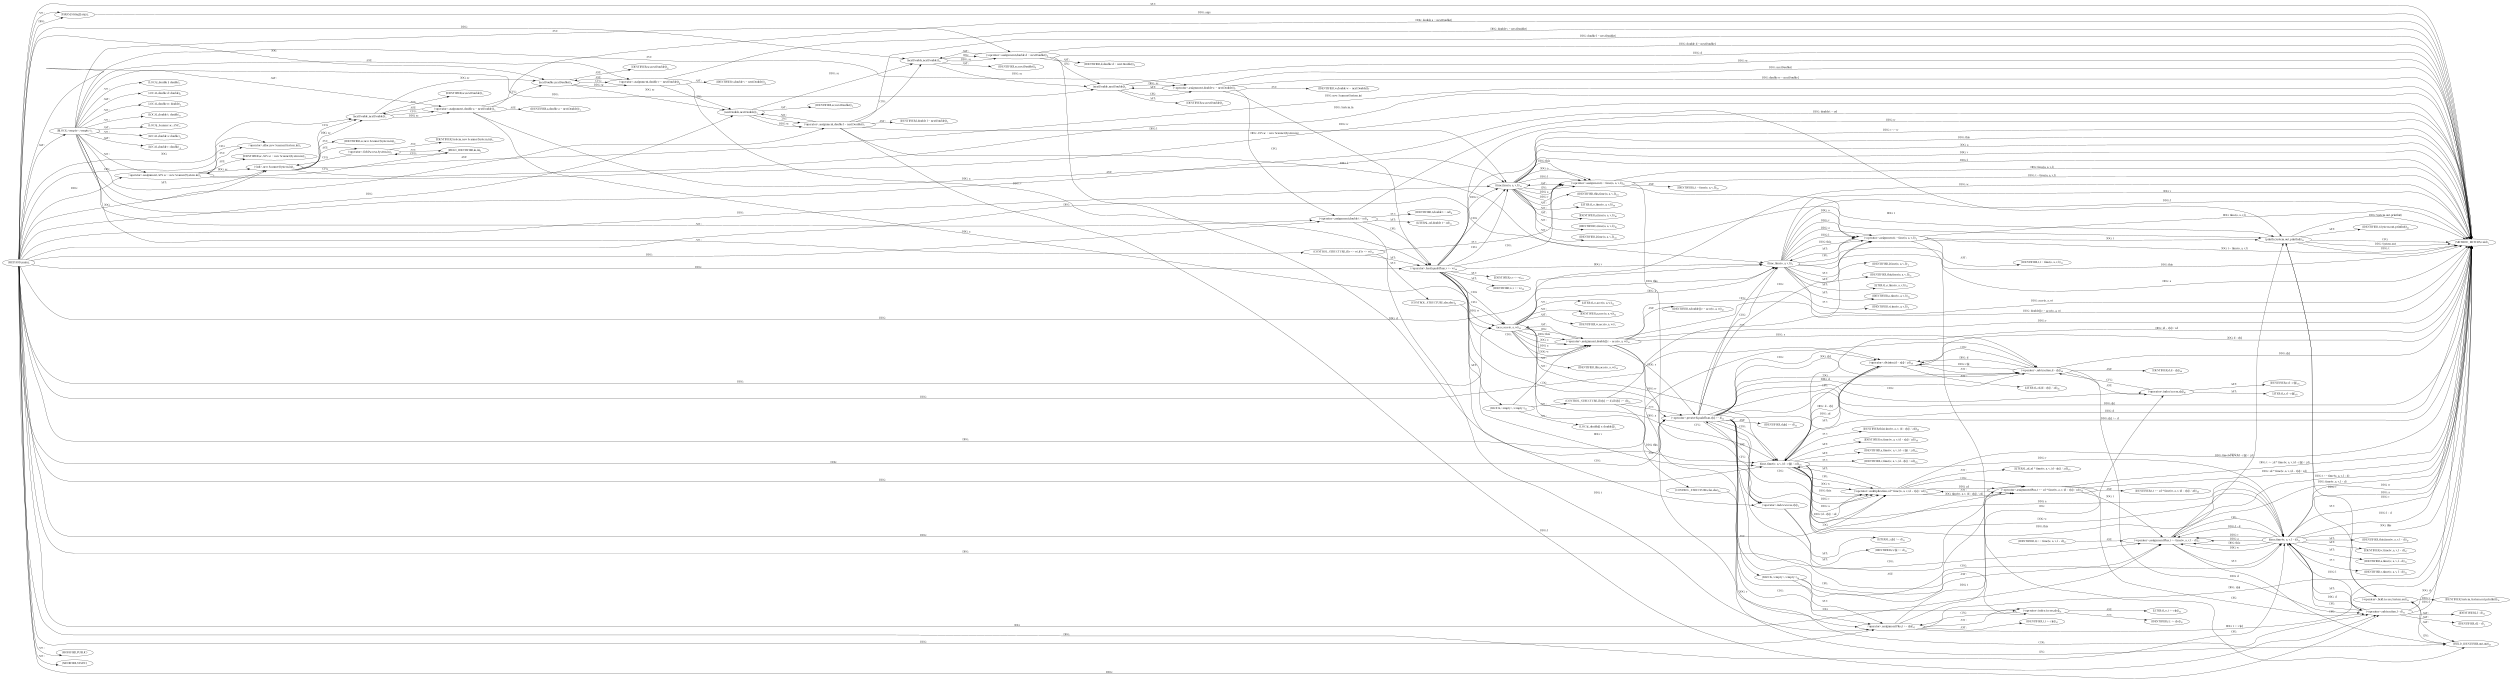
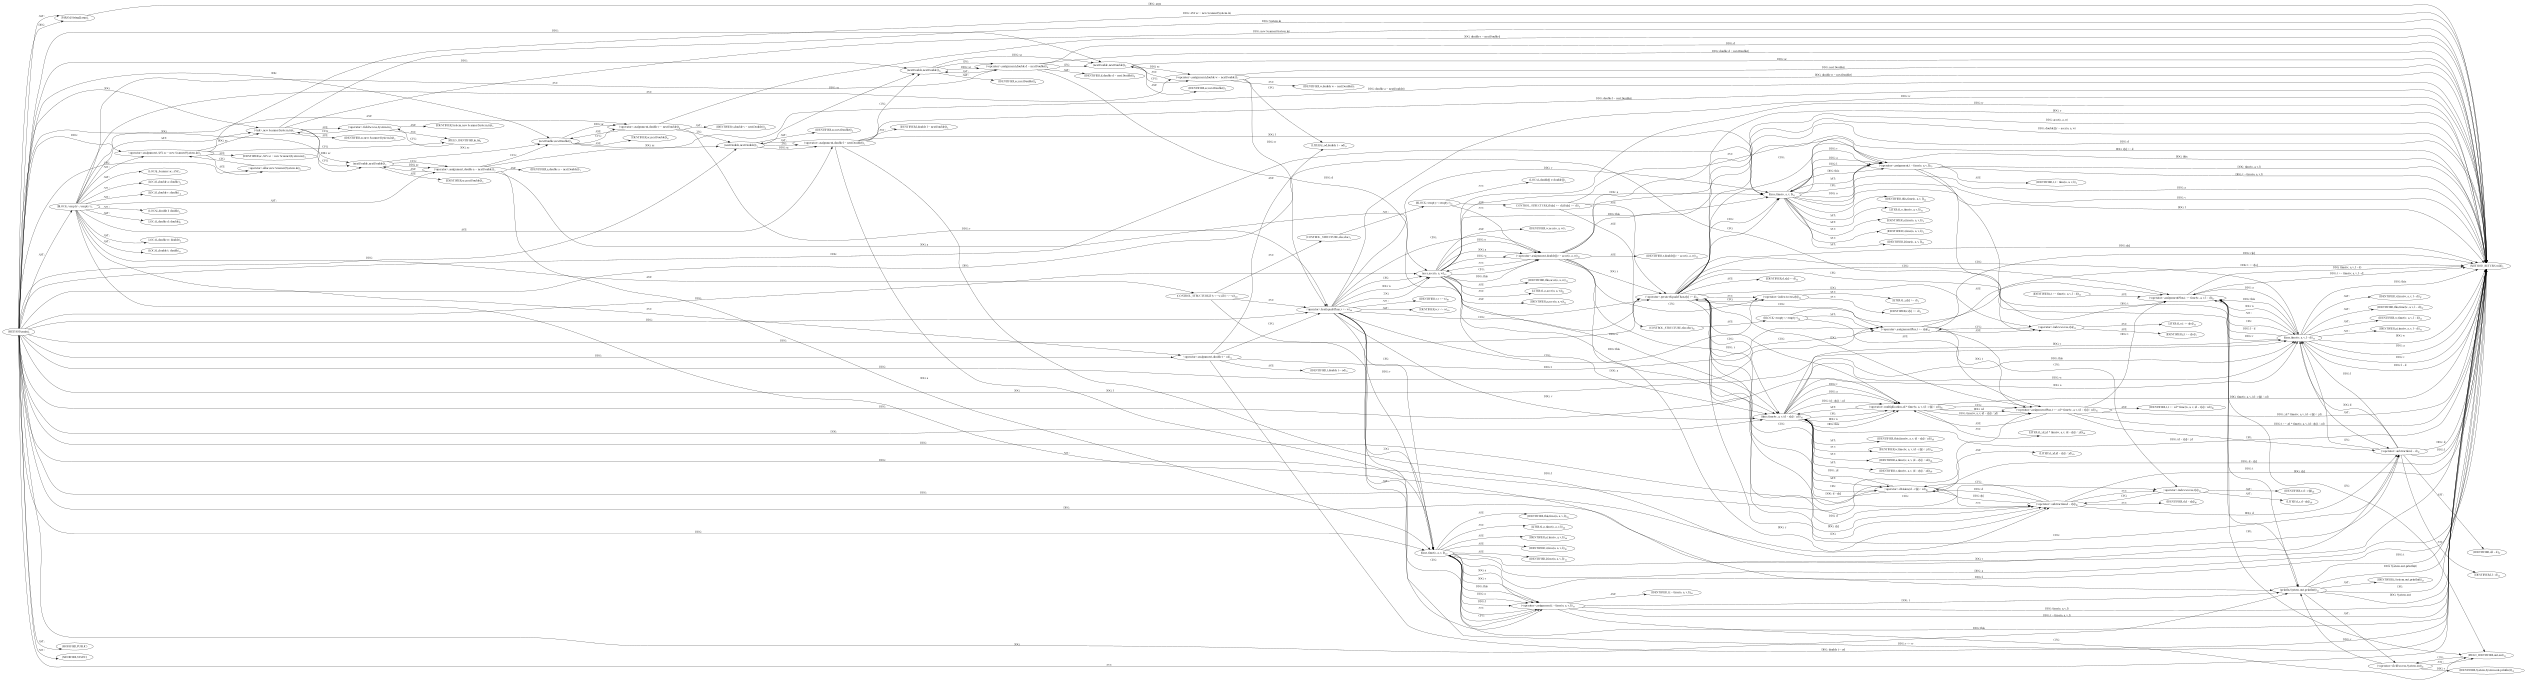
edge "(<operator>.assignment,double w = nextDouble())" -> "(<operator>.assignment,double t = 0d)": now "(<operator>.assignment,double w = nextDouble())" -> "(LITERAL,0d,double t = 0d)"
node "(IDENTIFIER,t,t += r[0])": removed
